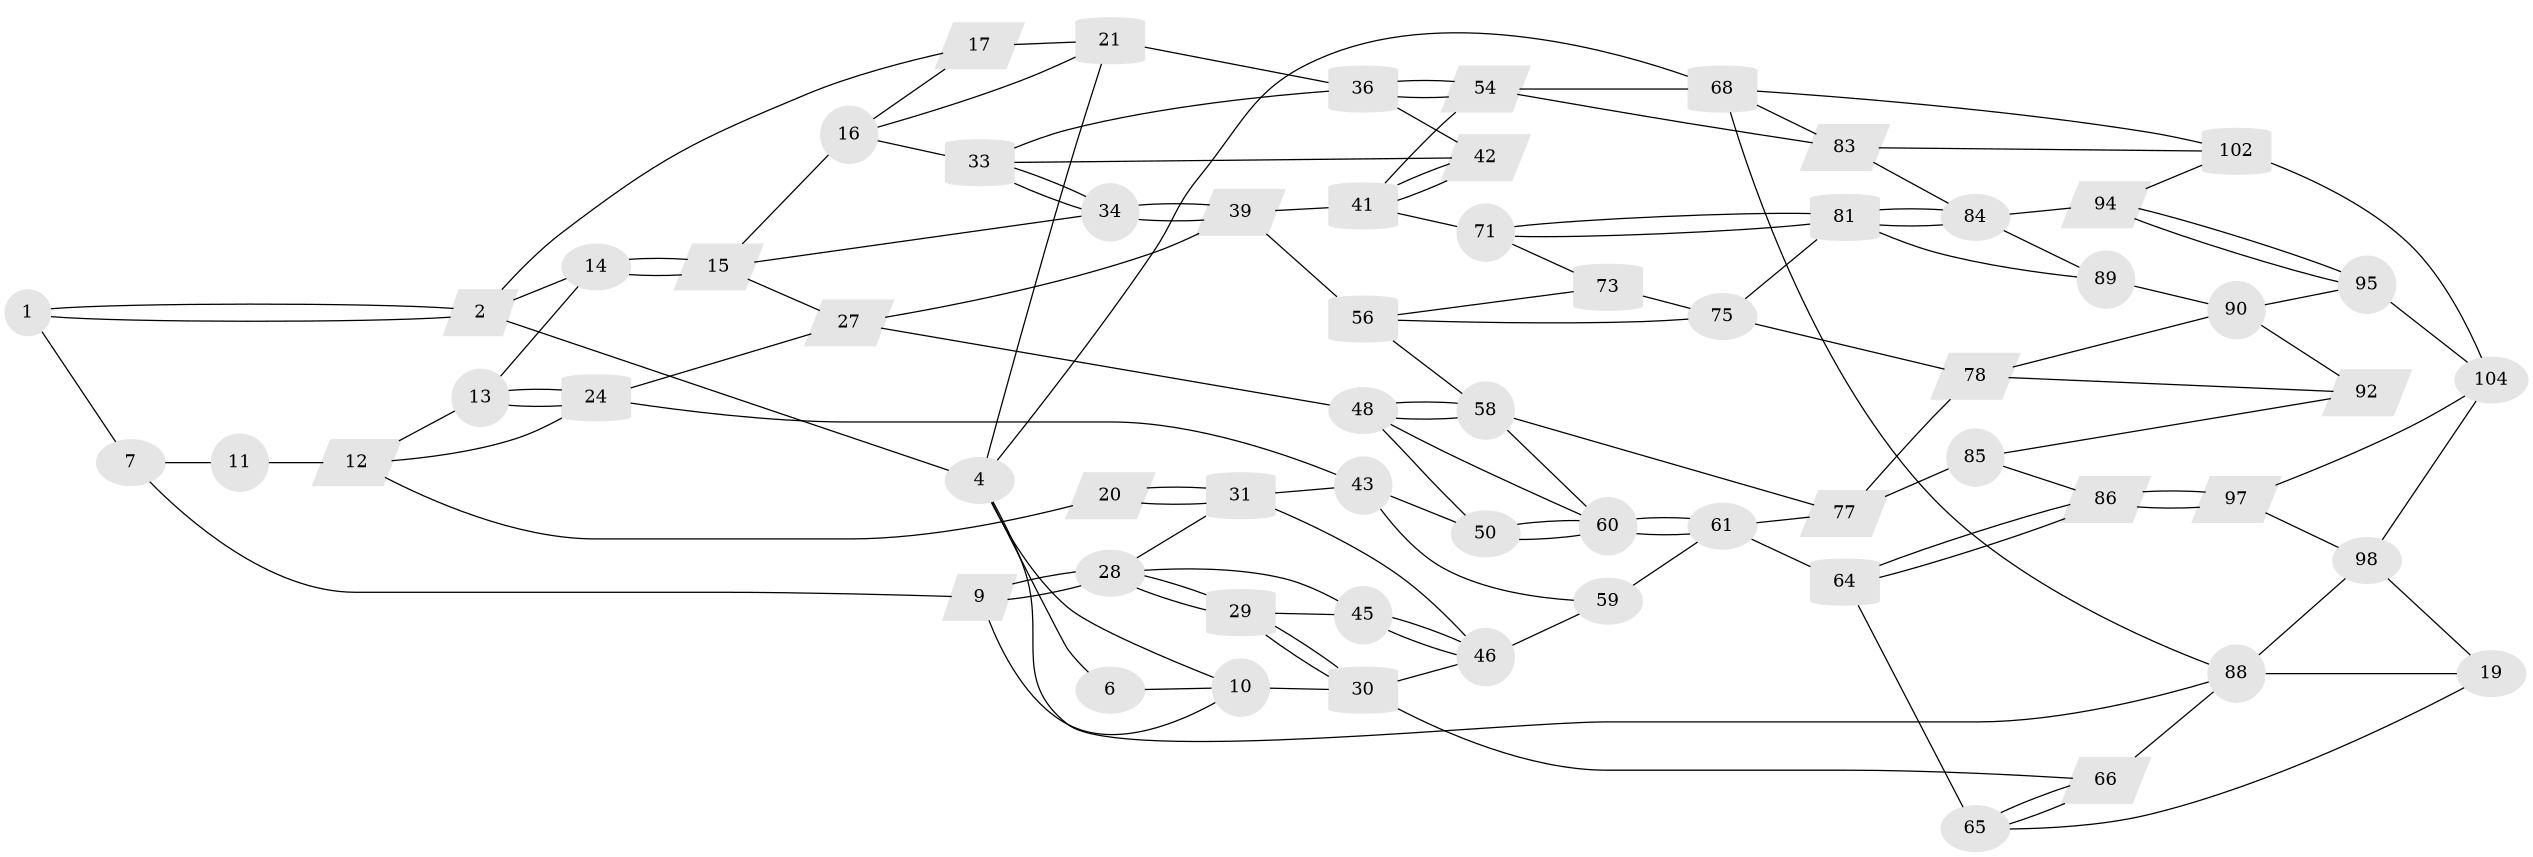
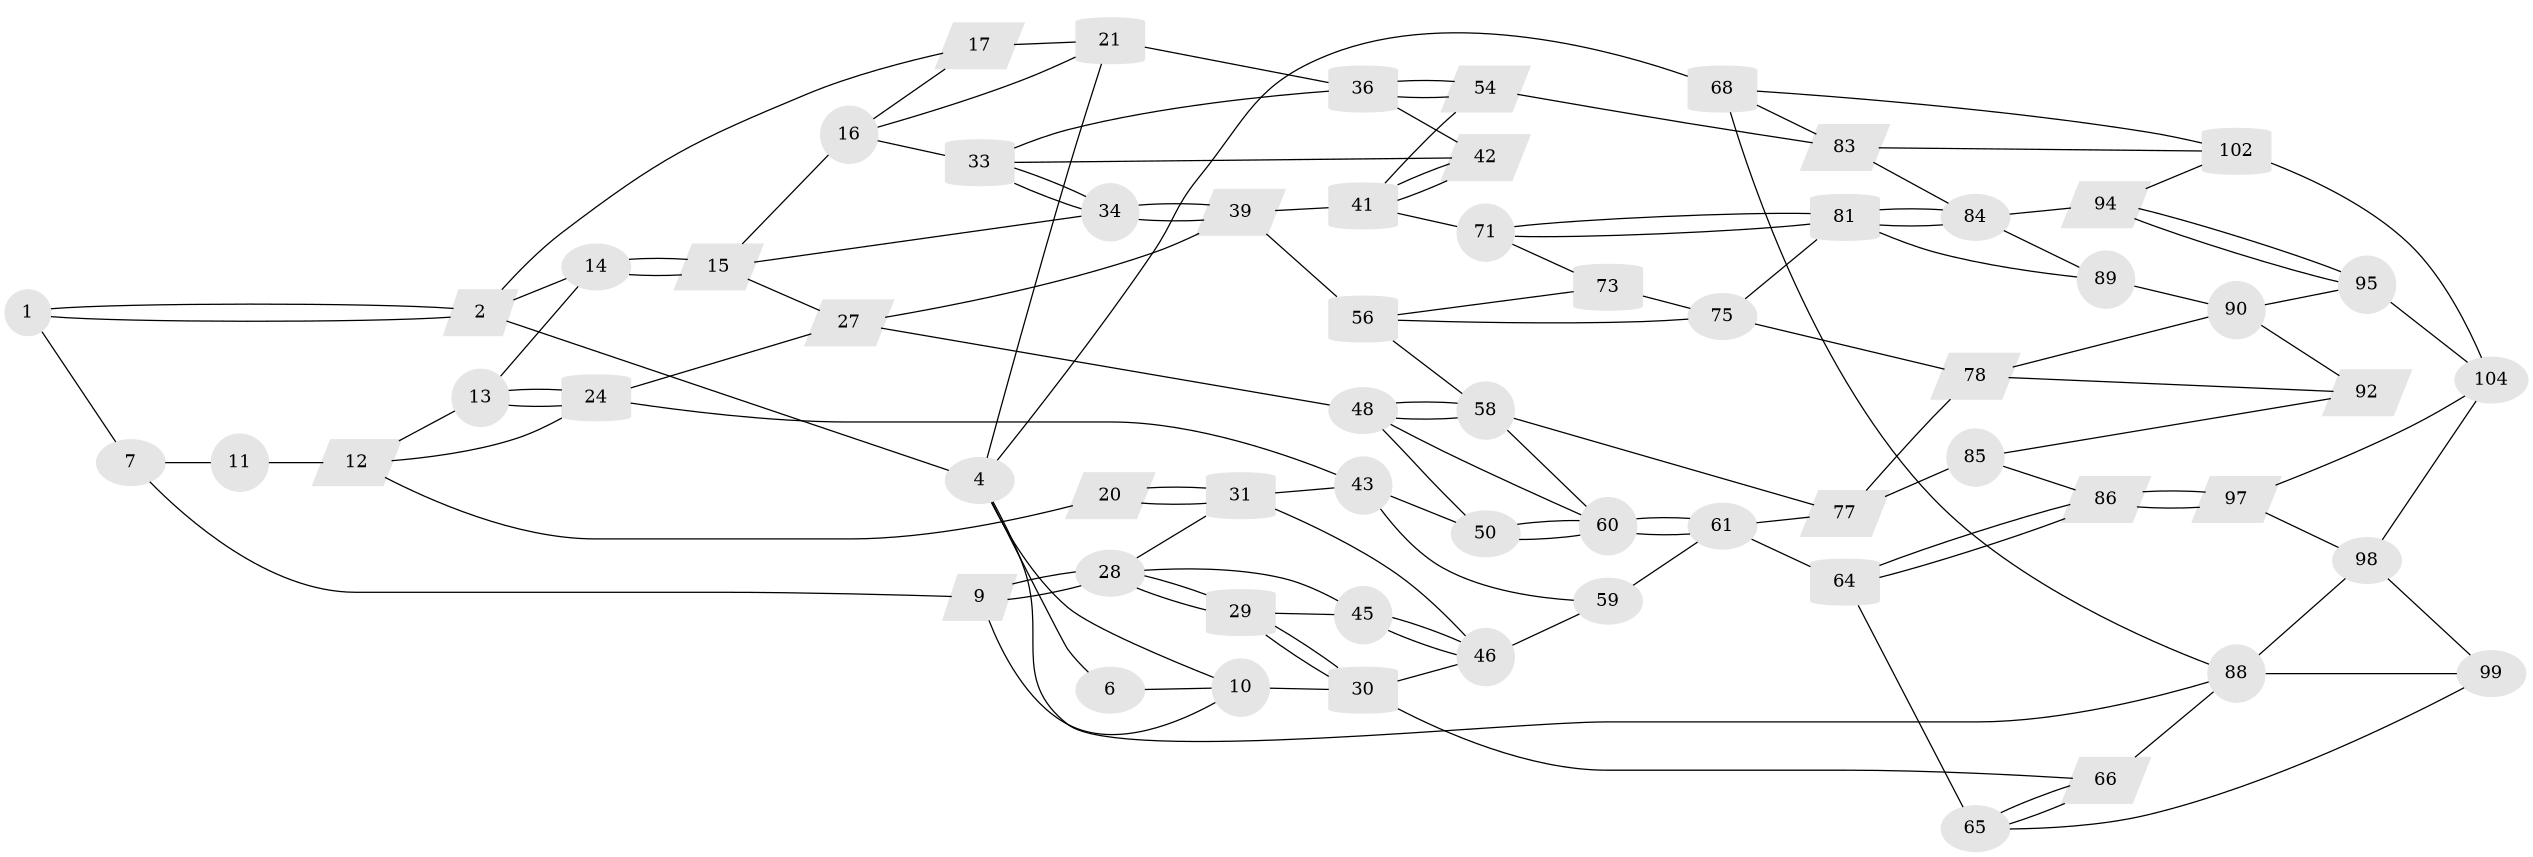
edge "54" -- "68": removed
node "19": label "19" -> "99"
